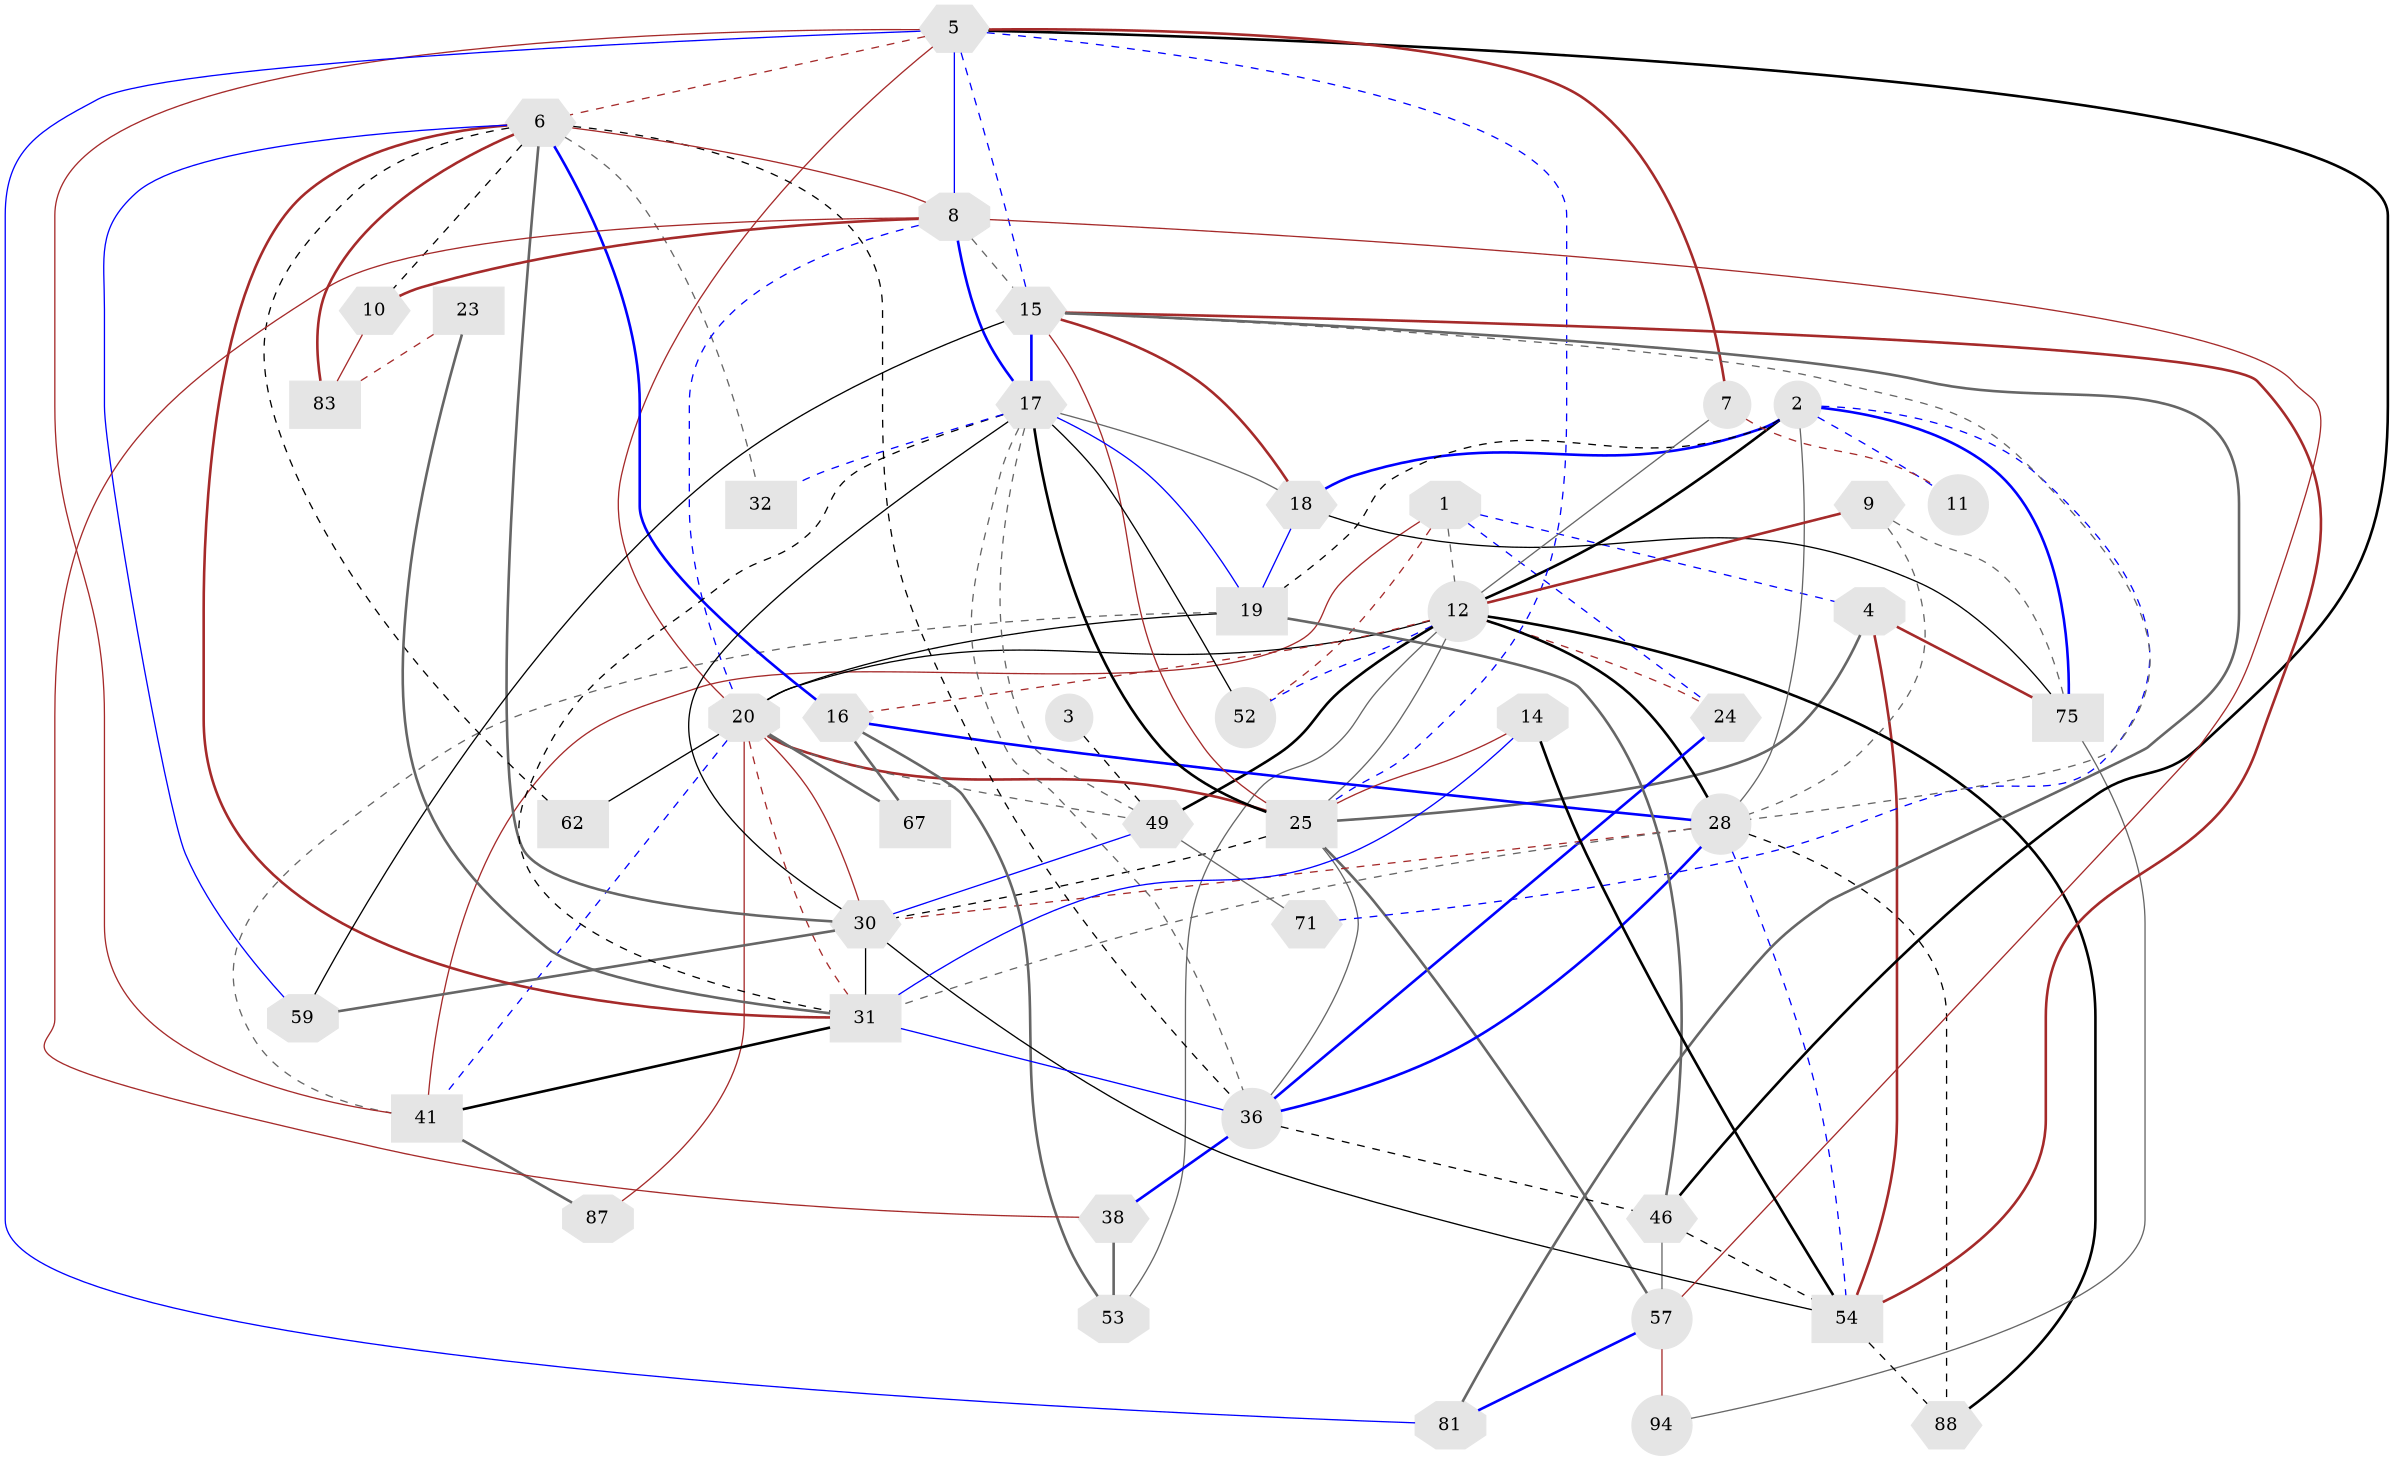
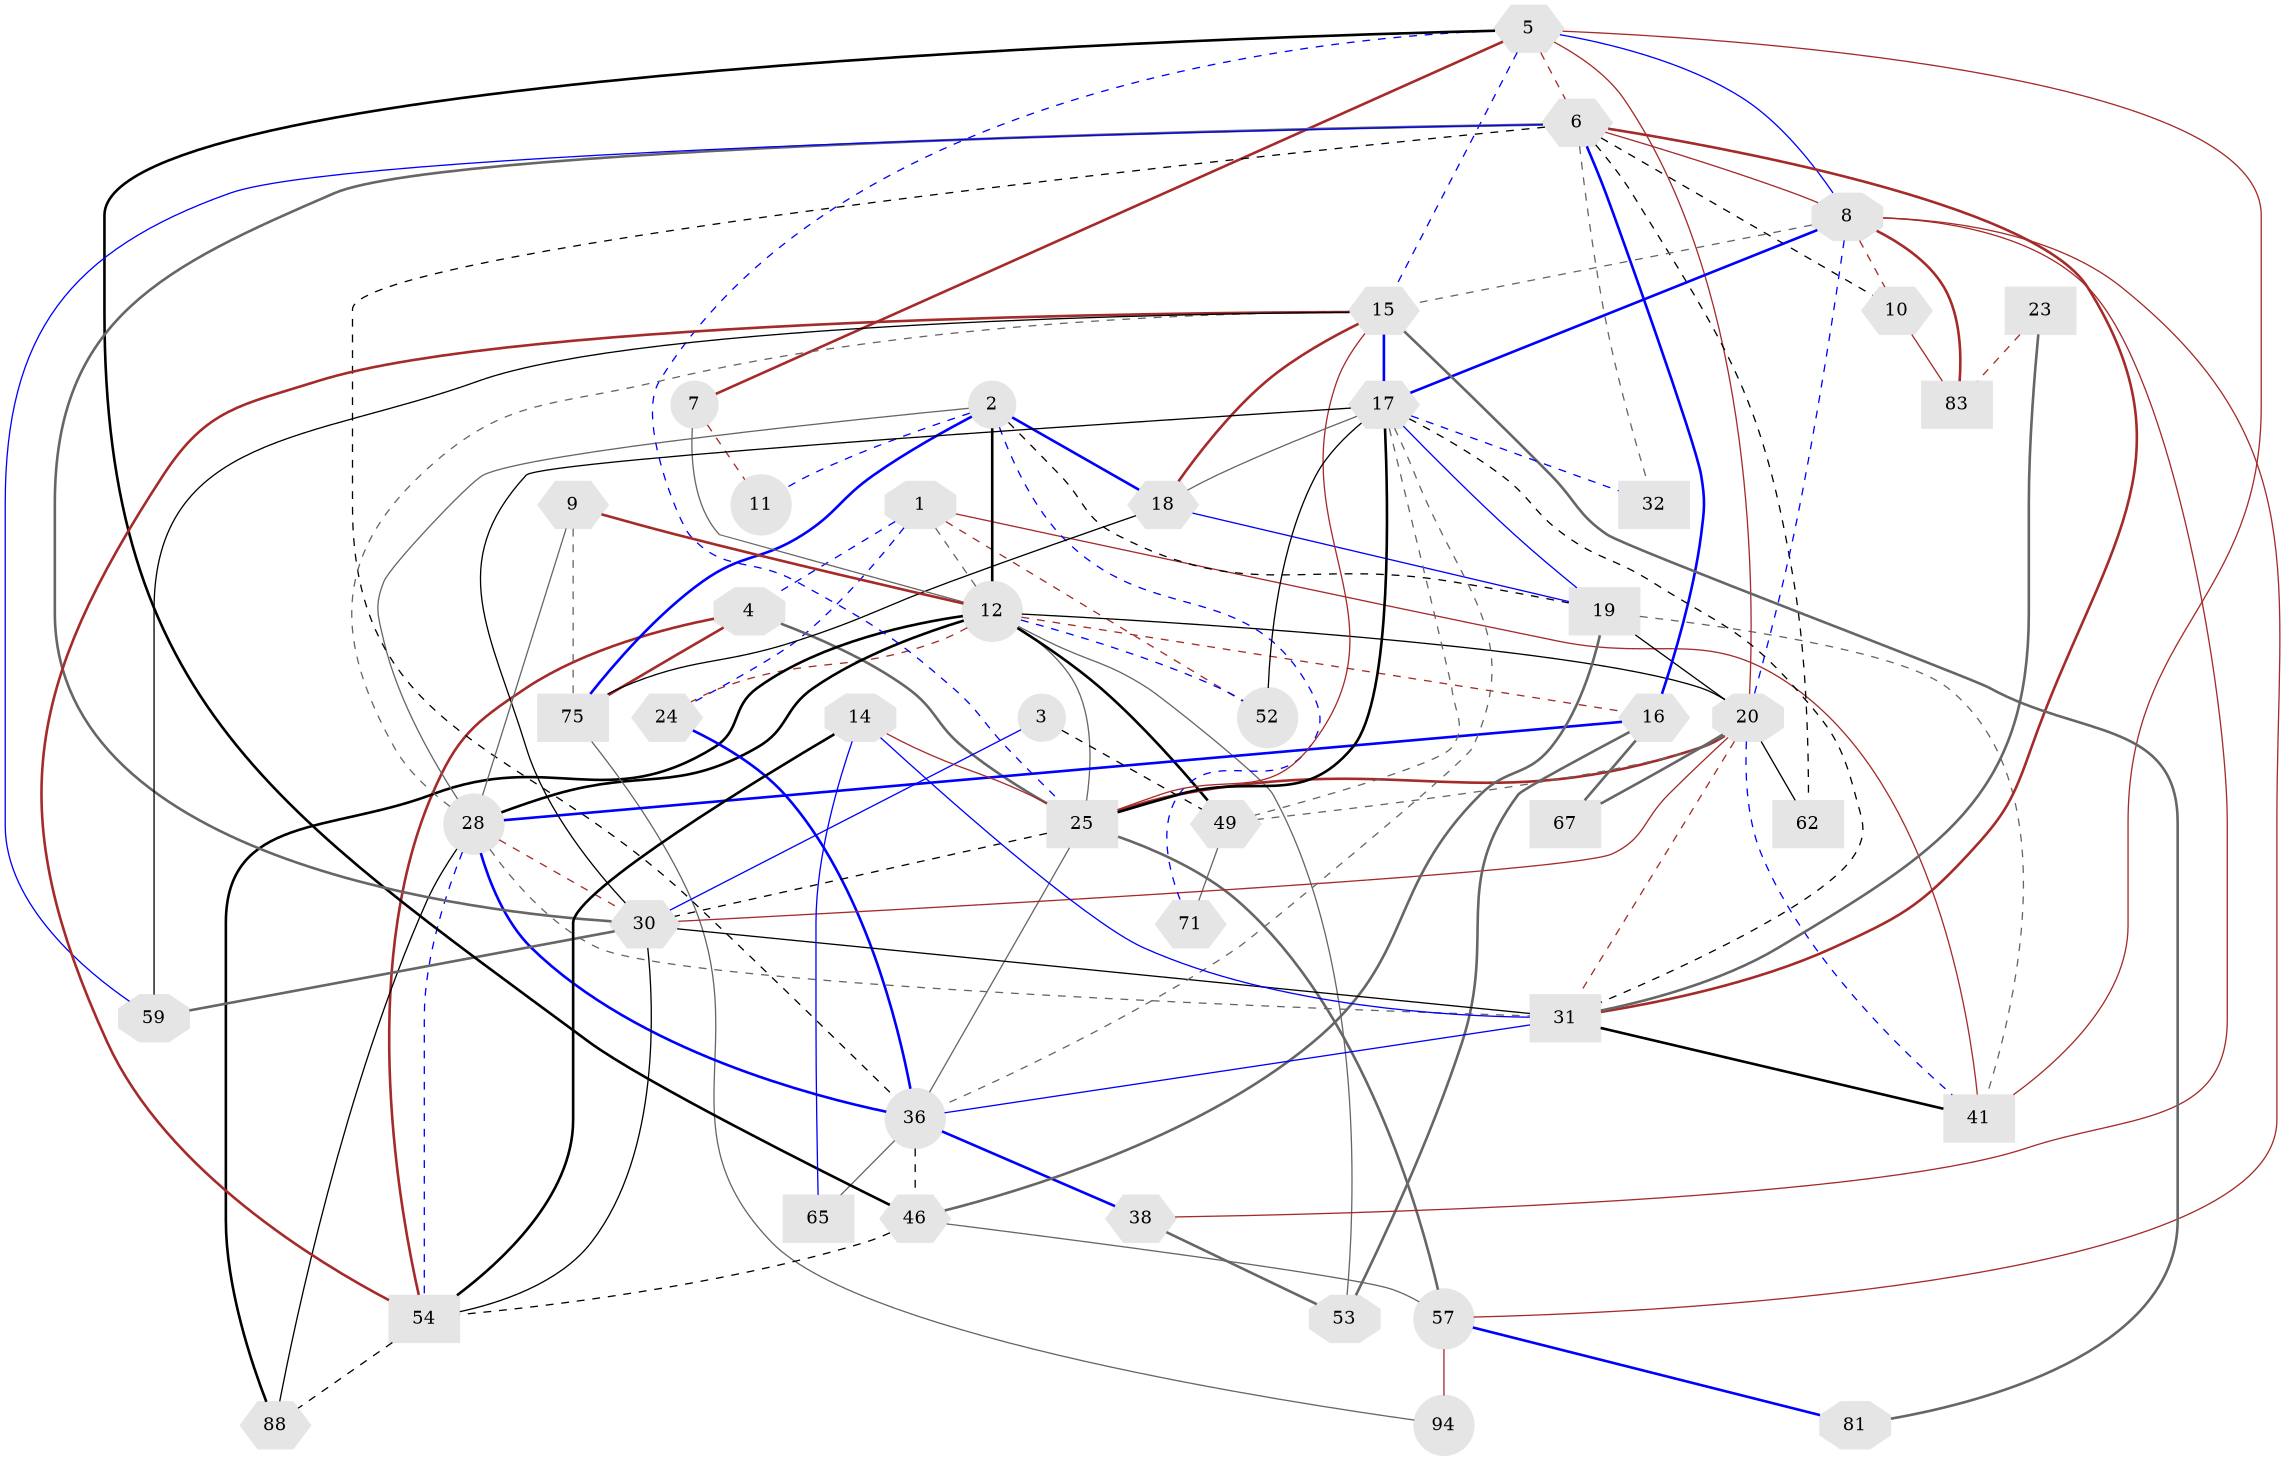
edge "6" -- "83": now "8" -- "83"
edge "8" -- "10": style bold -> dashed
edge "9" -- "28": style dashed -> solid
edge "49" -- "30": now "3" -- "30"
edge "5" -- "81": removed
edge "28" -- "88": style dashed -> solid
node "87": removed
node "65": added
